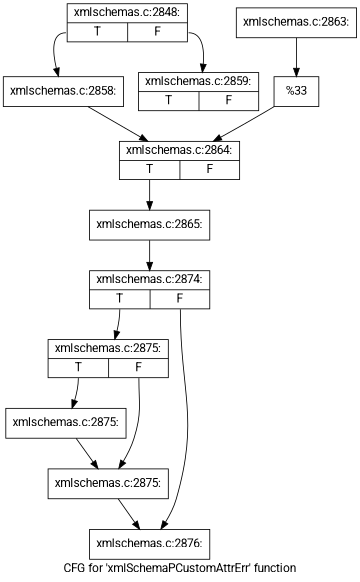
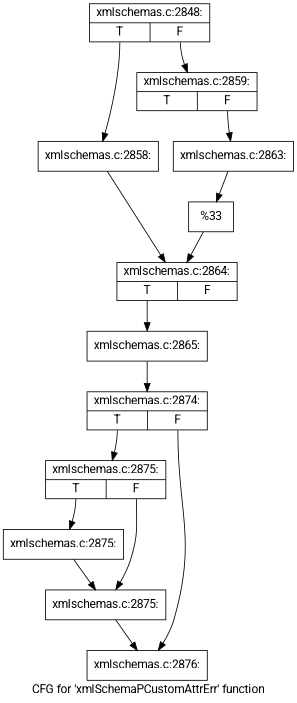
edge "xmlschemas.c:2859:" -> "xmlschemas.c:2863:": added
